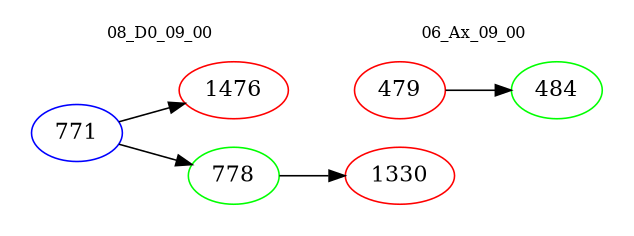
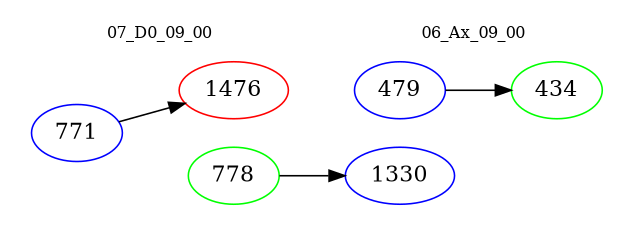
cluster "08_D0_09_00": label "08_D0_09_00" -> "07_D0_09_00"
node "479": color red -> blue
node "484": label "484" -> "434"
edge "771" -> "778": removed
node "1330": color red -> blue
